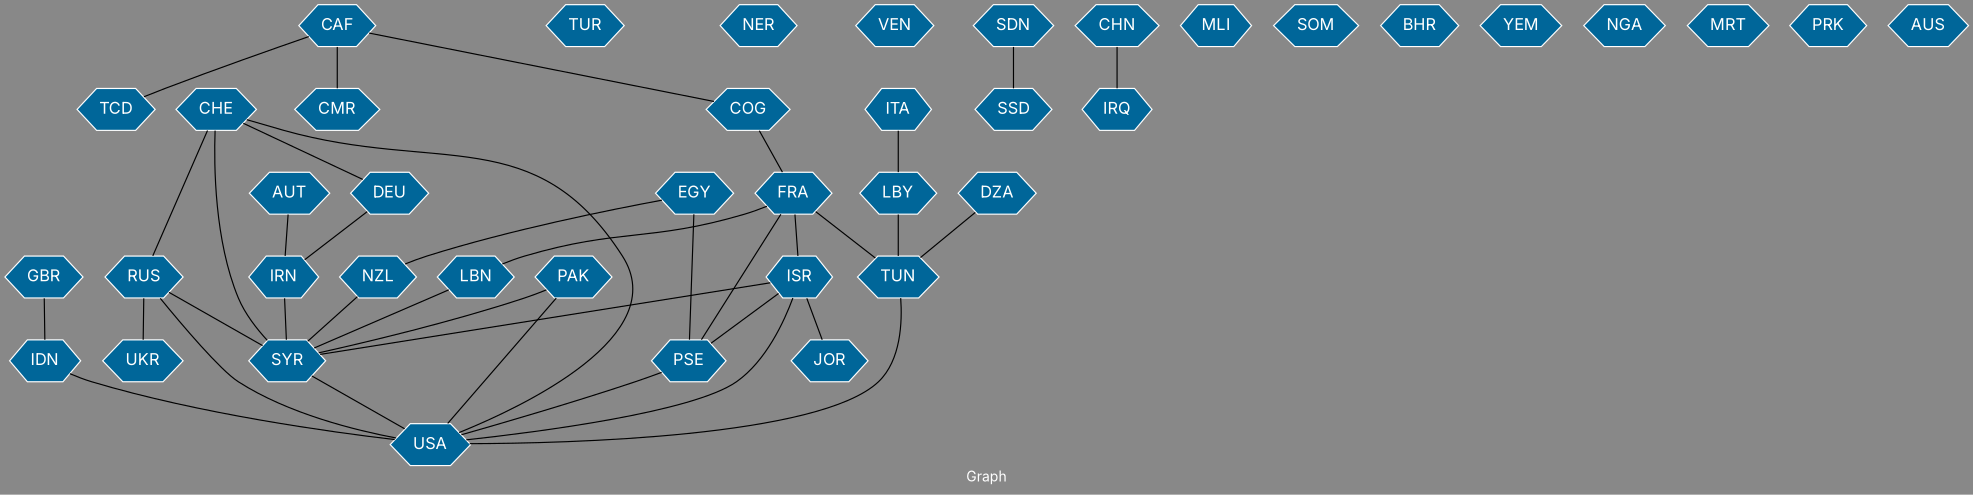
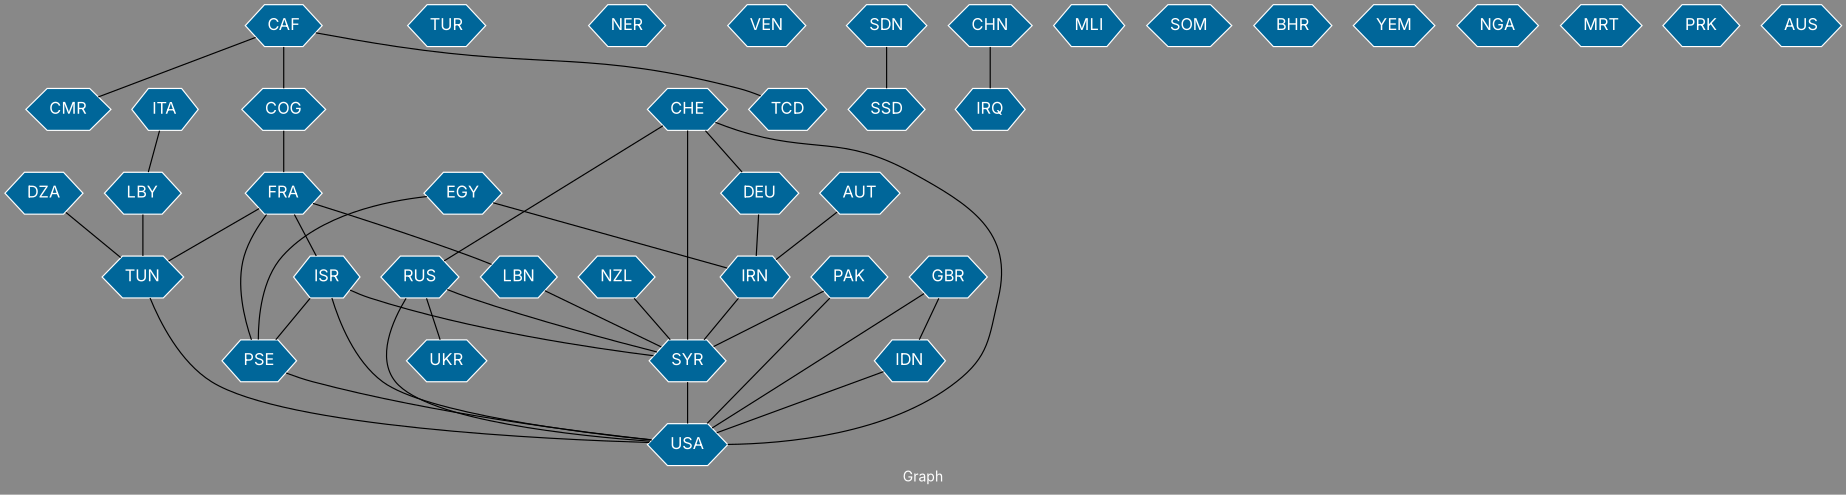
edge "EGY" -- "NZL": now "EGY" -- "IRN"
edge "GBR" -- "USA": added
node "JOR": removed
